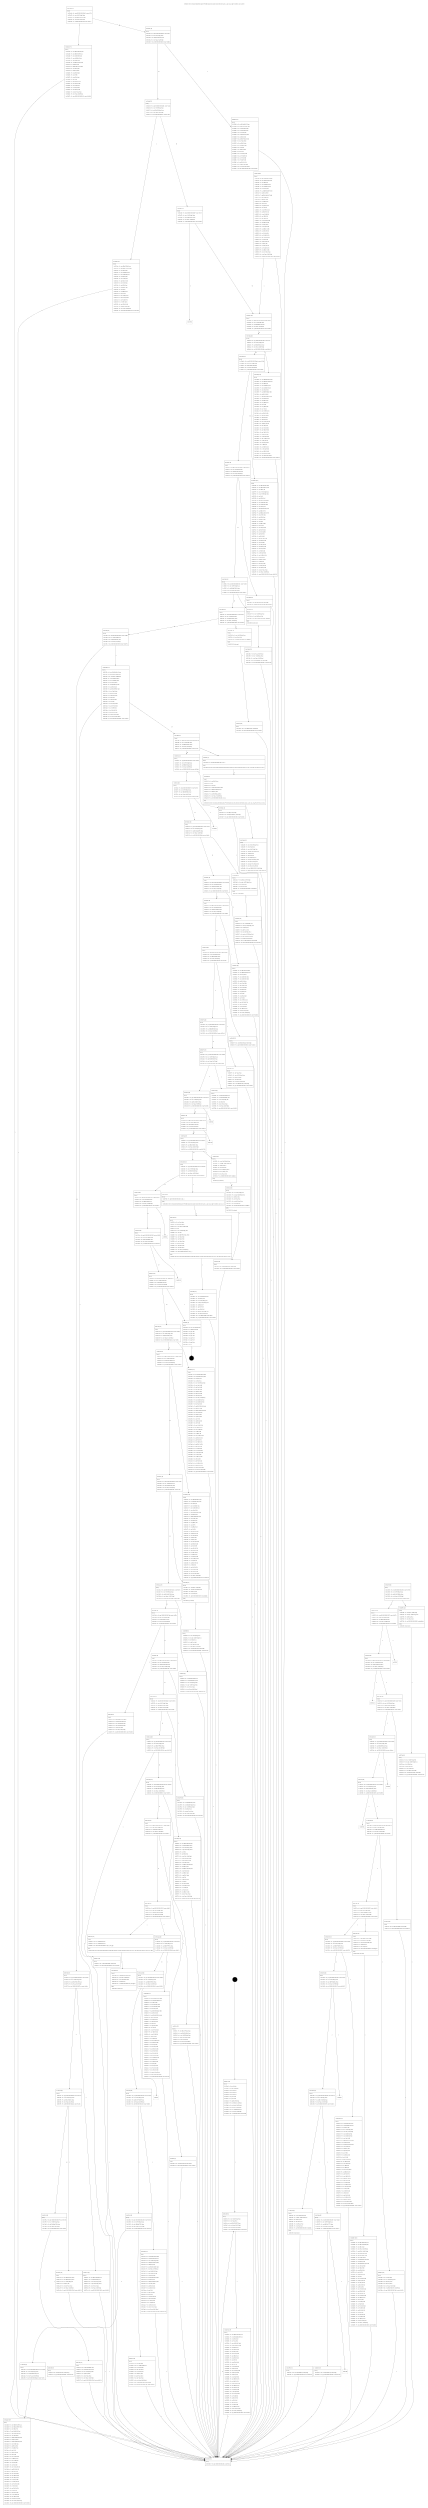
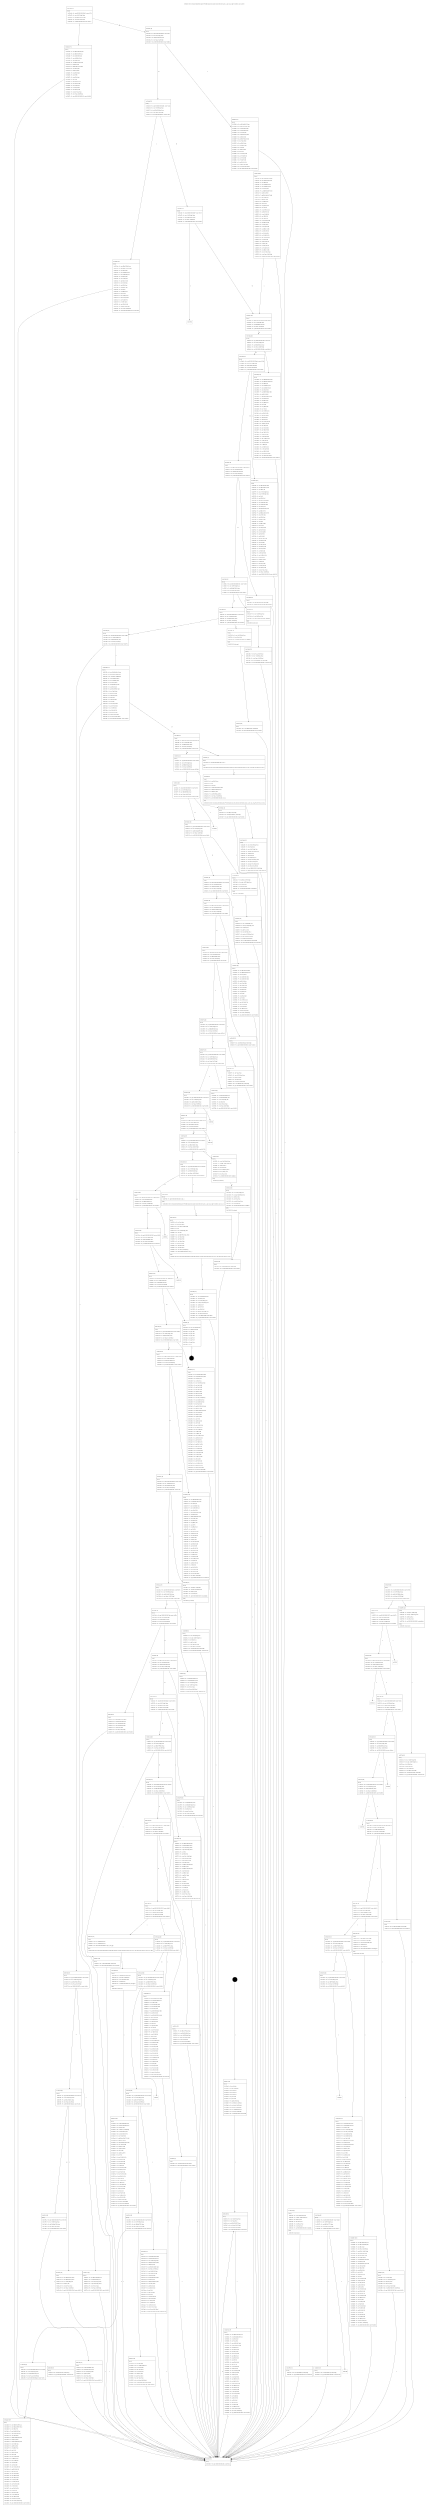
node "0x40244e [28]": removed
node "0x402e9d [167]": added
